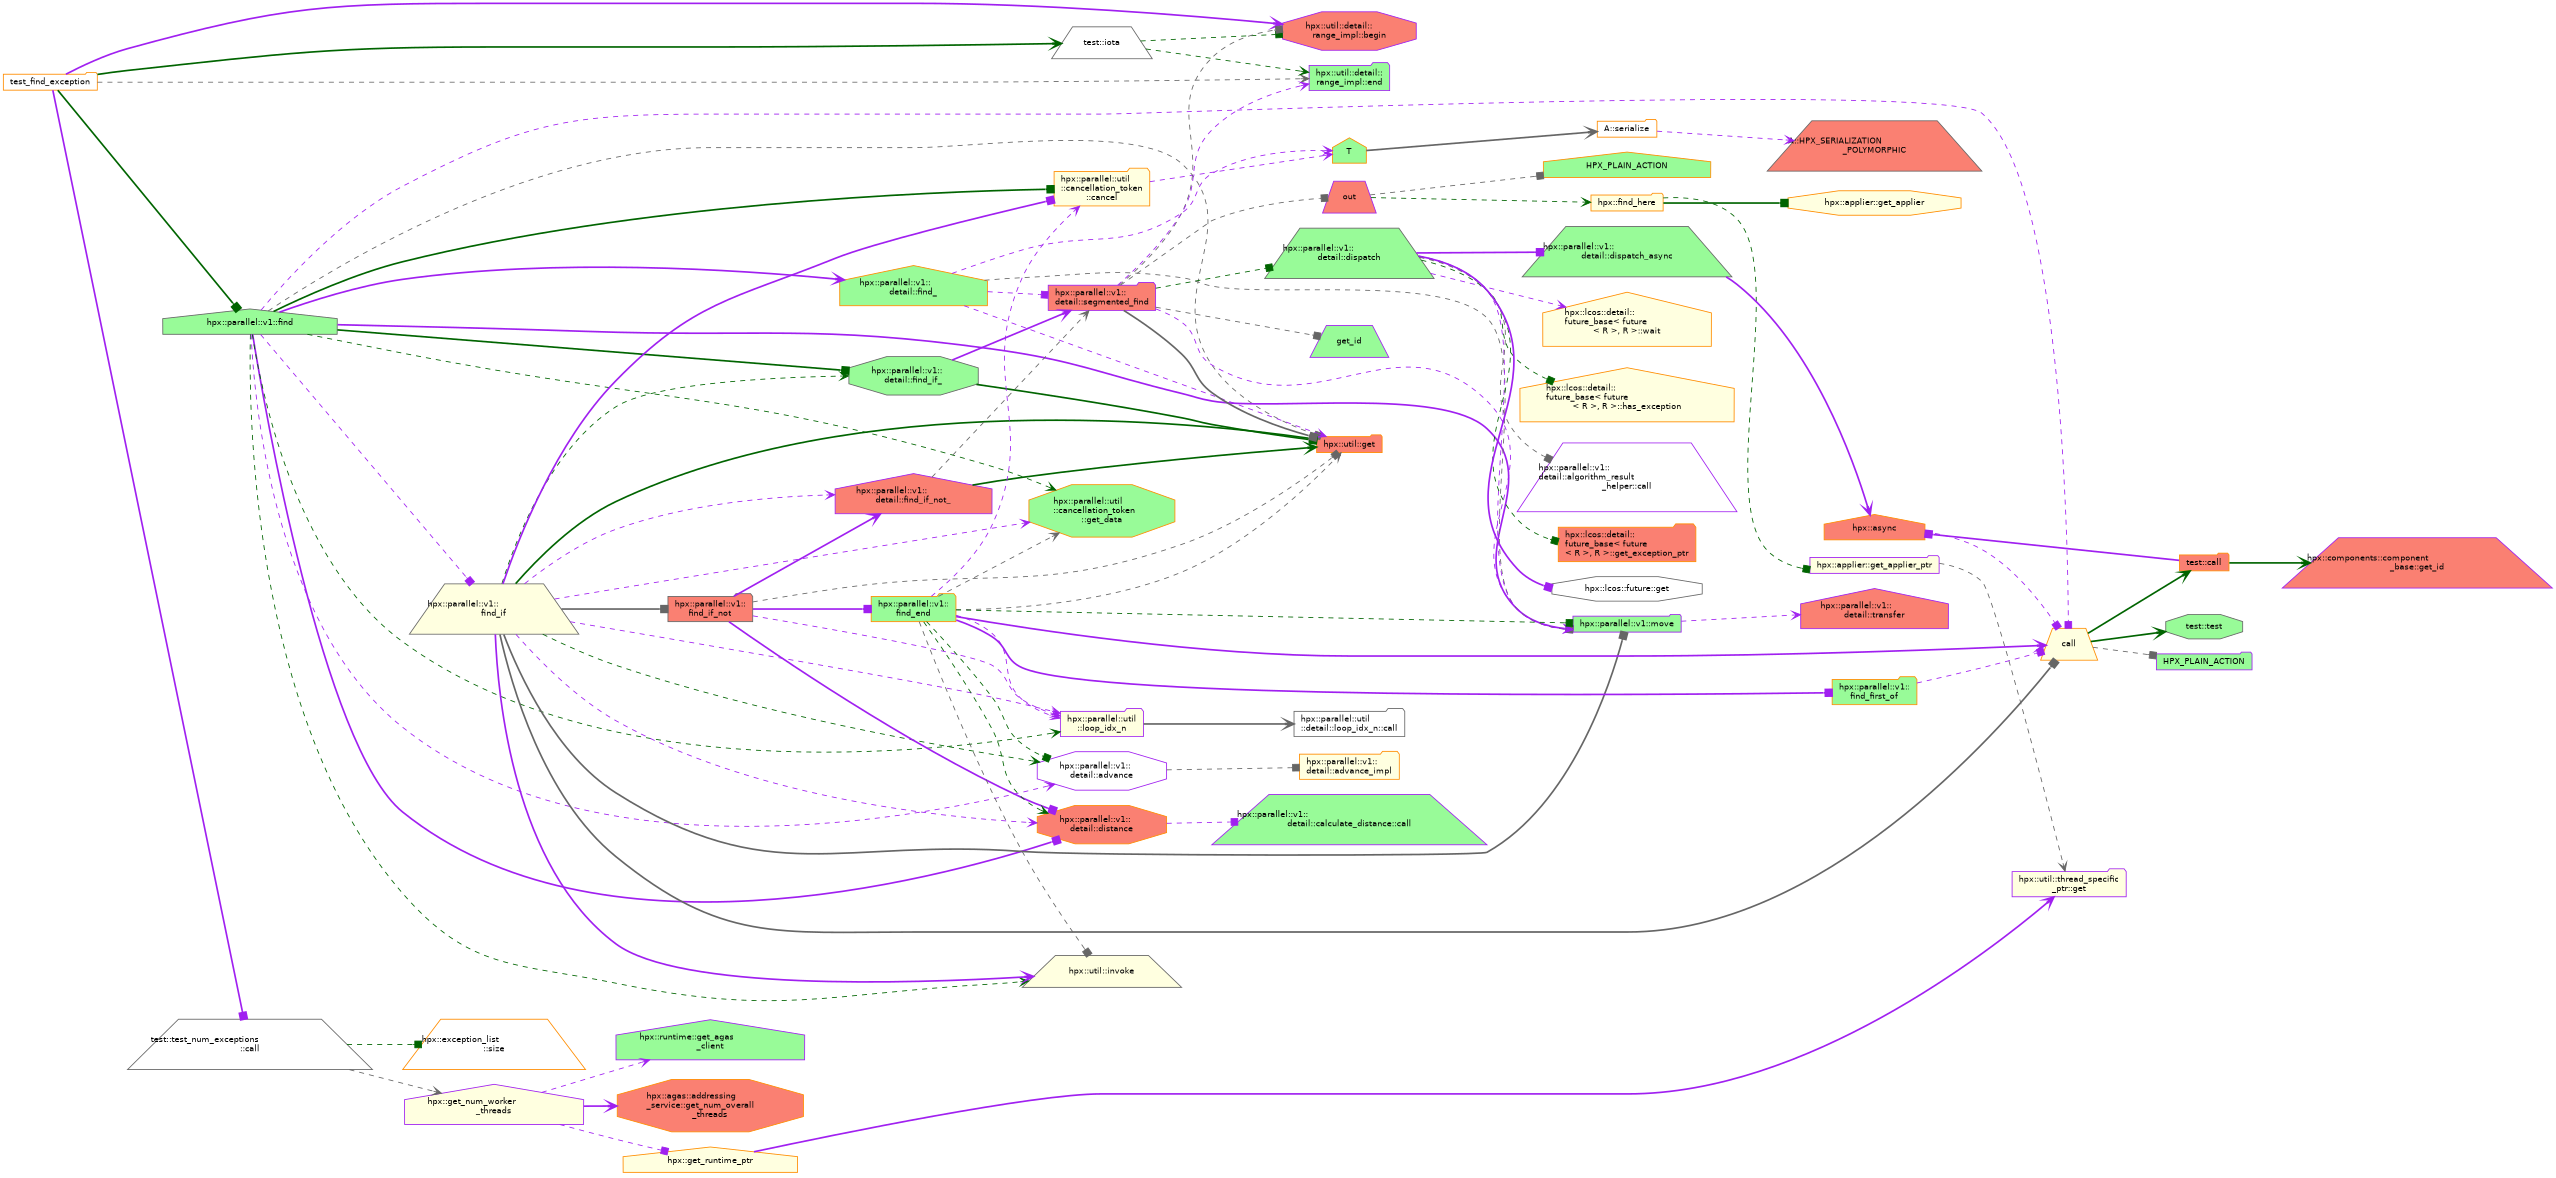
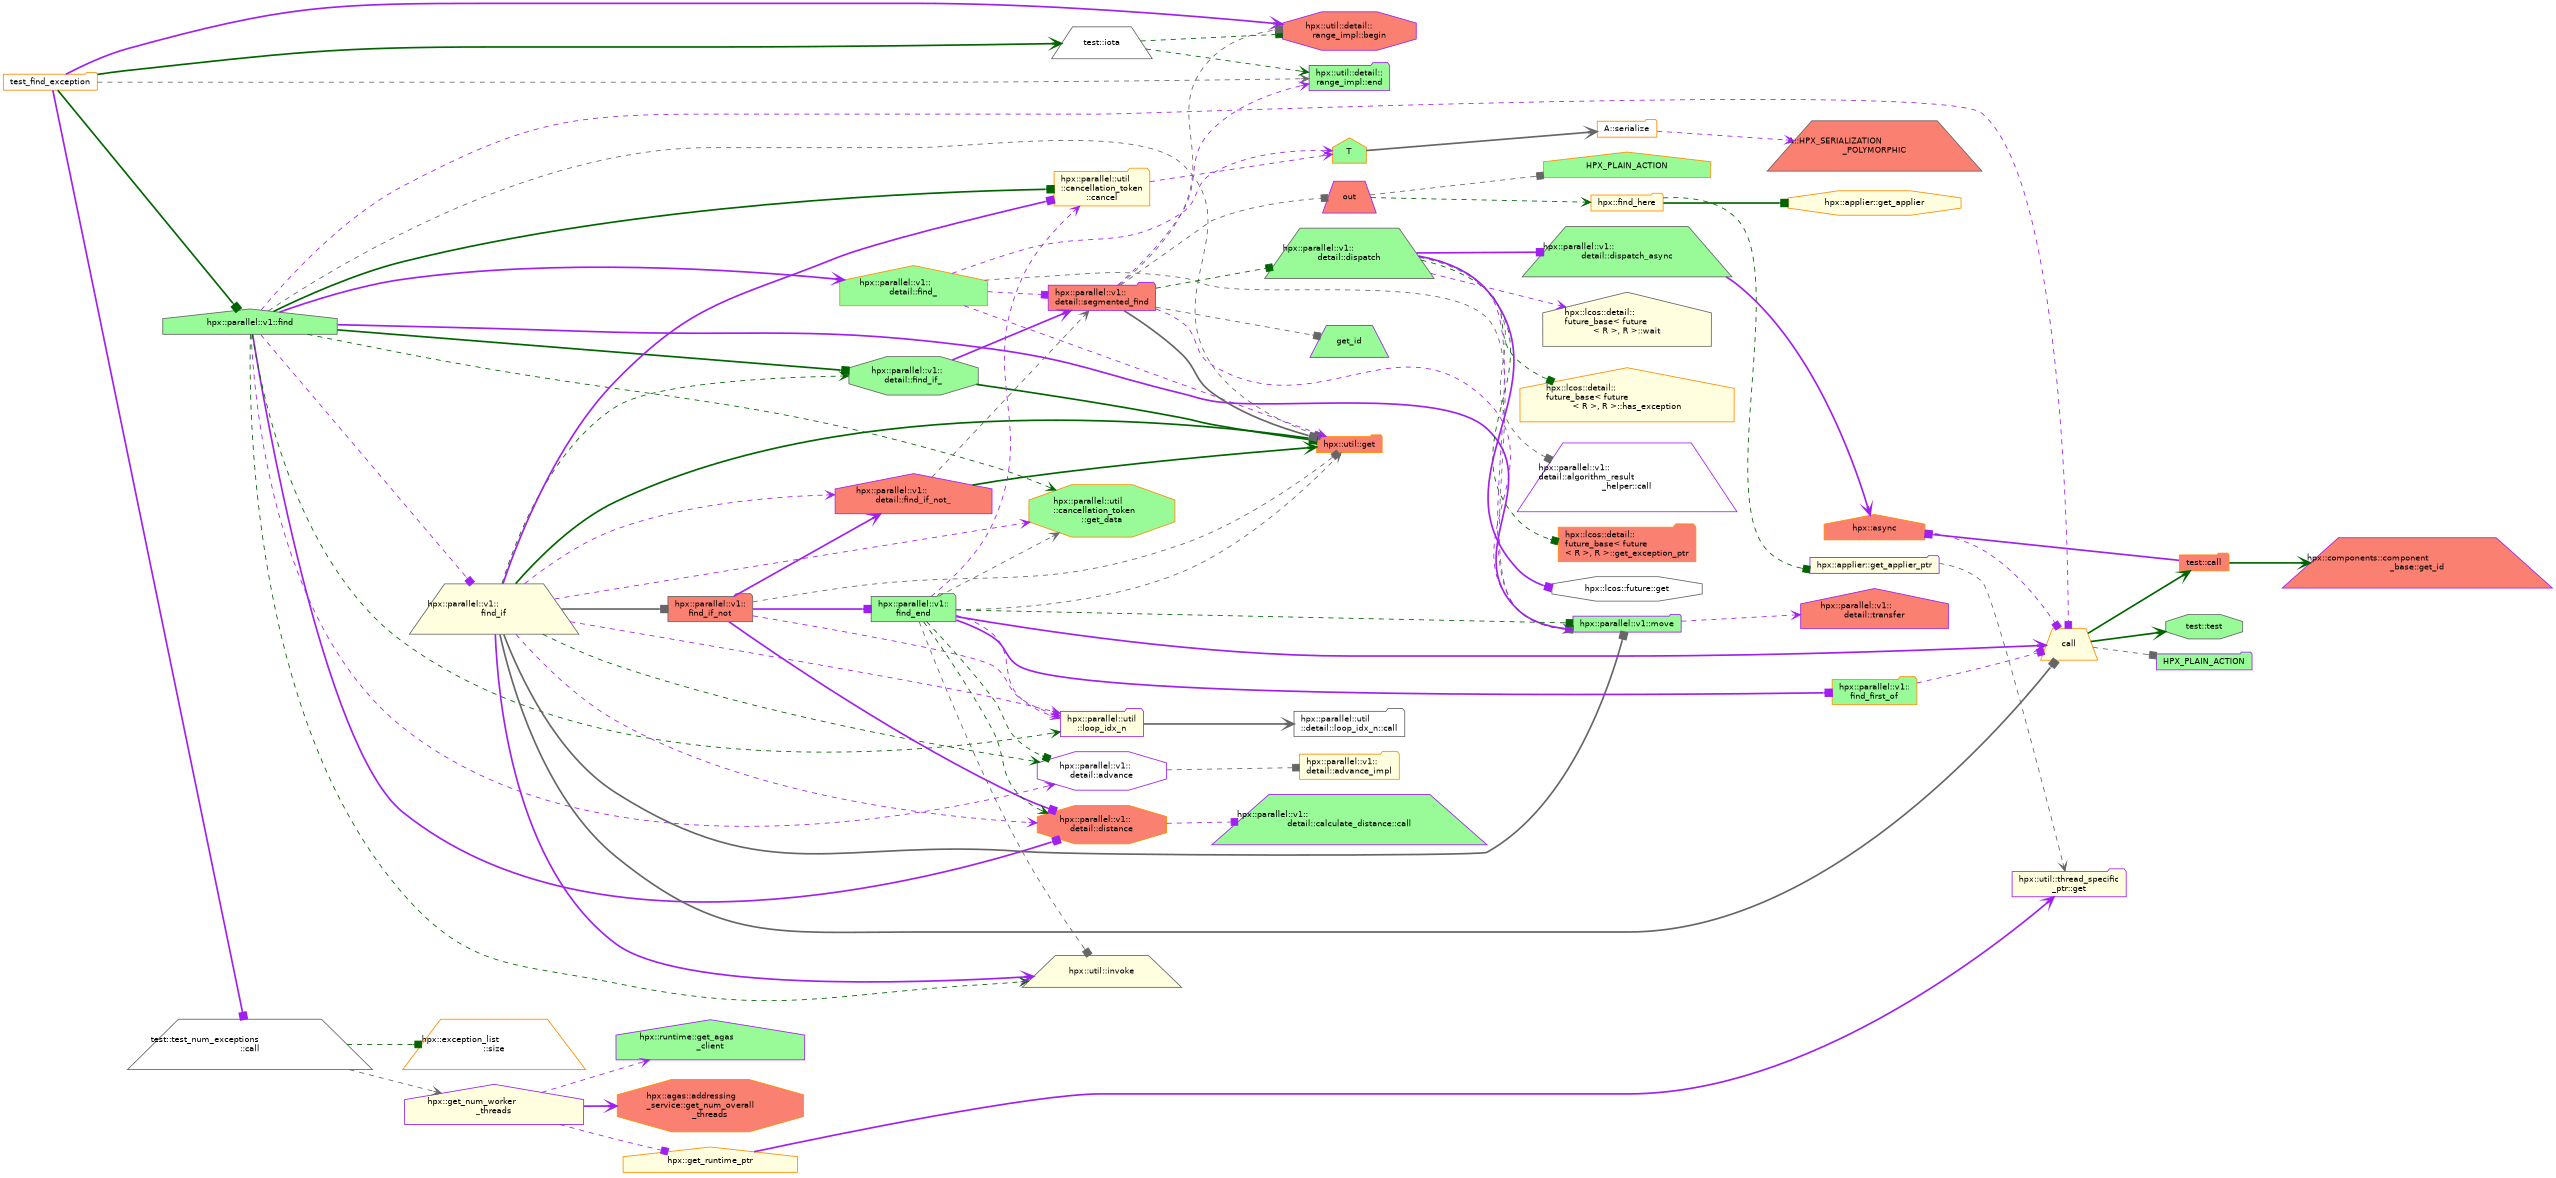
node "hpx::lcos::detail:: future_base< future < R >, R >::wait": color darkorange -> gray40
node "hpx::parallel::v1:: find_end": color darkorange -> gray40
